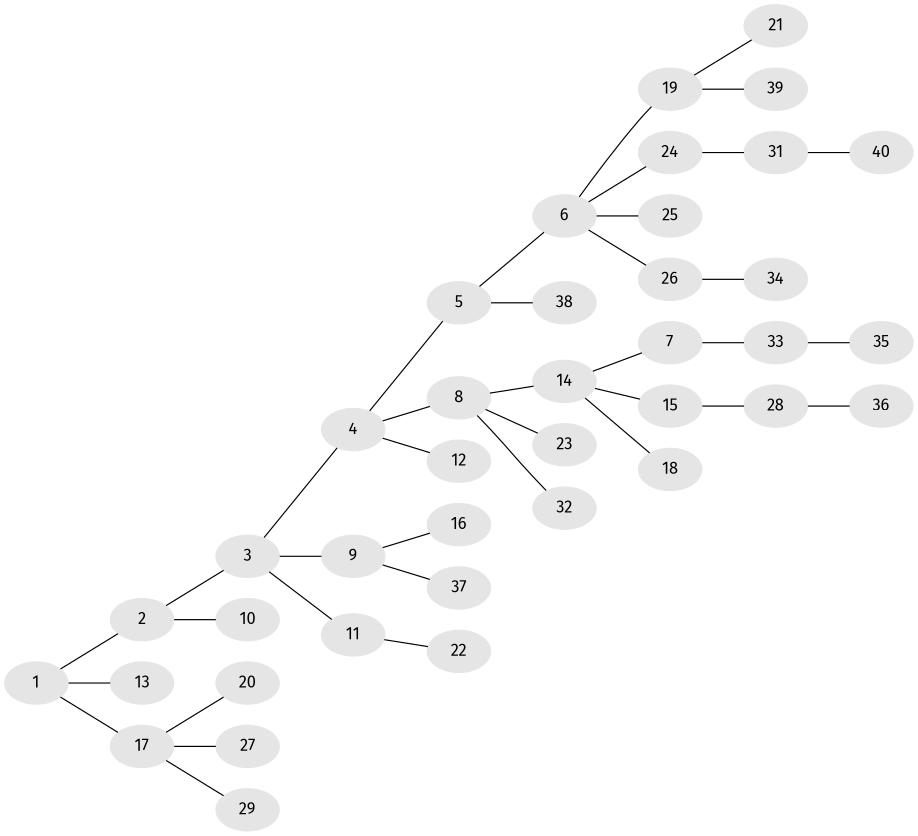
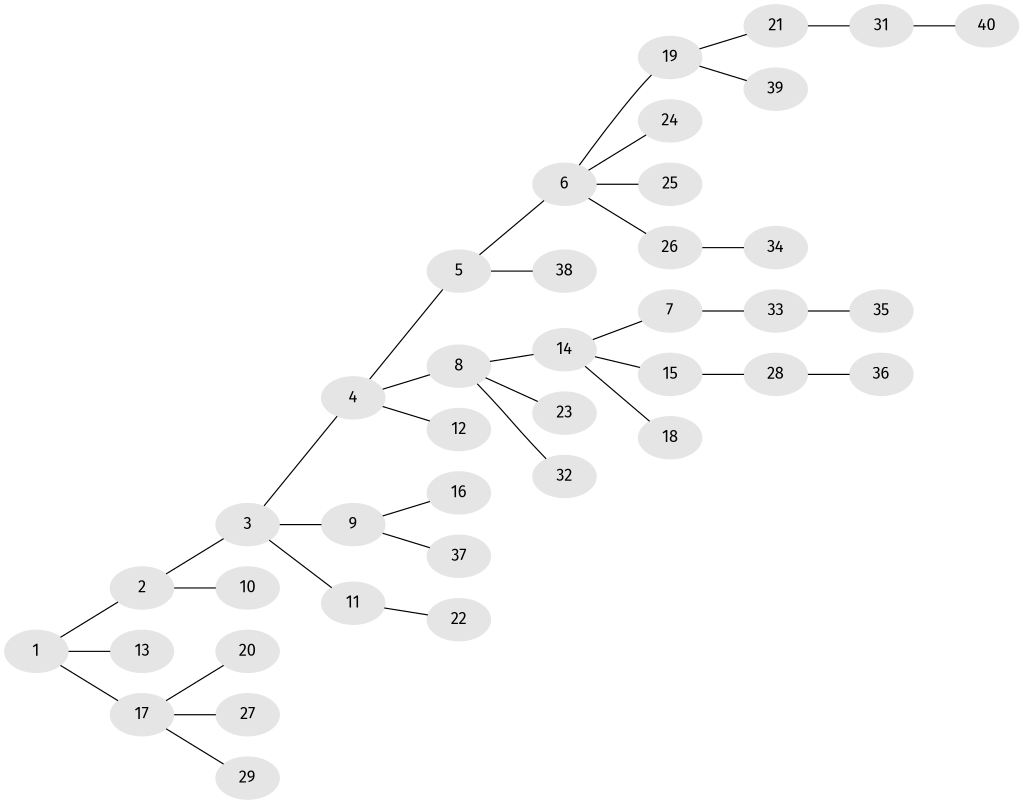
edge "24" -- "31": now "21" -- "31"
